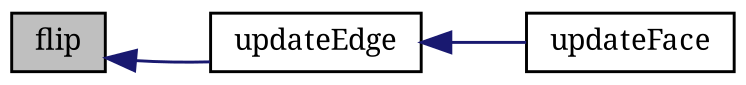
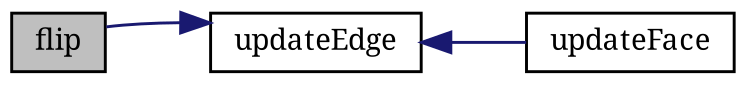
edge "updateEdge" -> "flip": reversed
